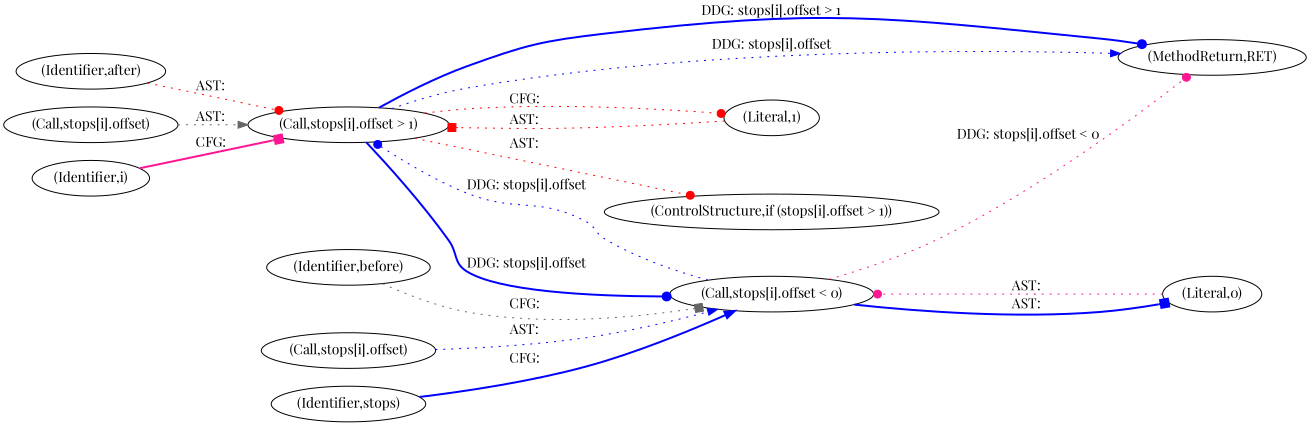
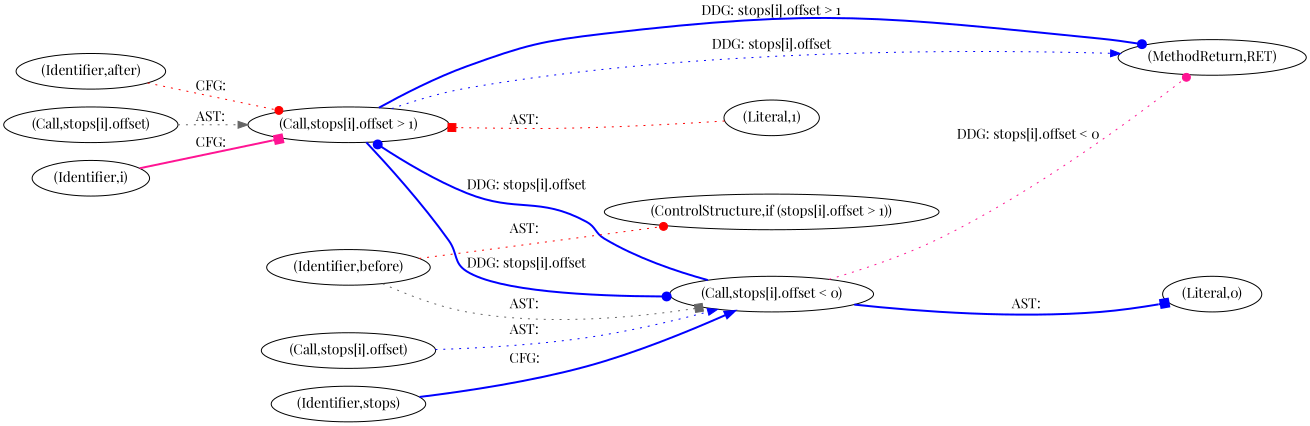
edge "(Identifier,after)" -> "(Call,stops[i].offset > 1)": label "AST: " -> "CFG: "
edge "(Call,stops[i].offset > 1)" -> "(Literal,1)": removed, label "CFG:"
edge "(Call,stops[i].offset > 1)" -> "(ControlStructure,if (stops[i].offset > 1))": now "(Identifier,before)" -> "(ControlStructure,if (stops[i].offset > 1))"
edge "(Call,stops[i].offset < 0)" -> "(Call,stops[i].offset > 1)": style dotted -> bold
edge "(Literal,0)" -> "(Call,stops[i].offset < 0)": removed, label "AST:"
edge "(Identifier,before)" -> "(Call,stops[i].offset < 0)": label "CFG: " -> "AST: "
